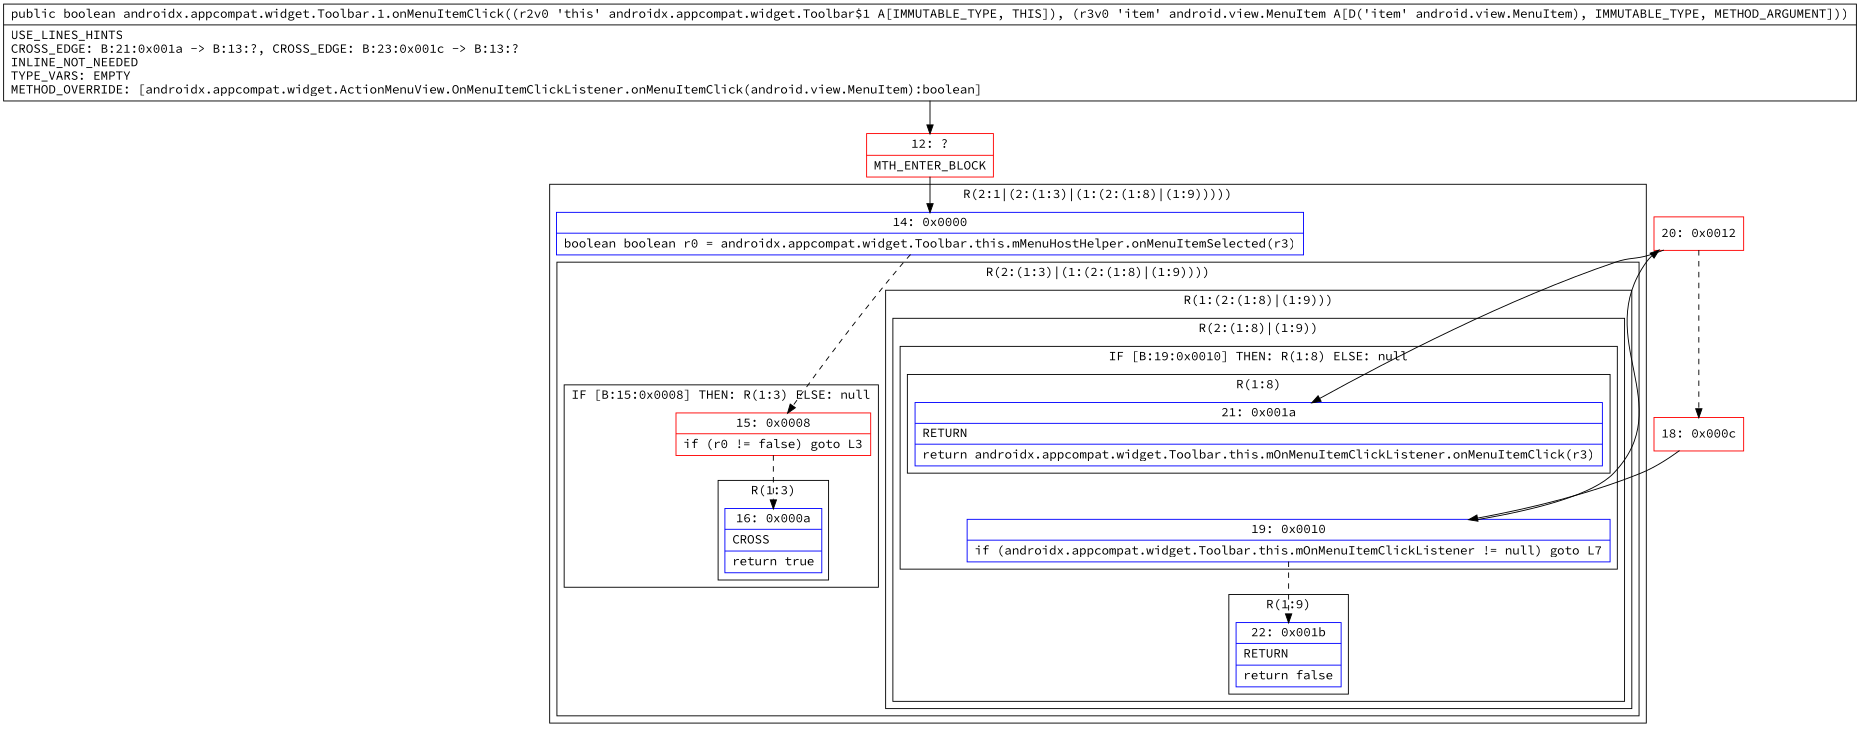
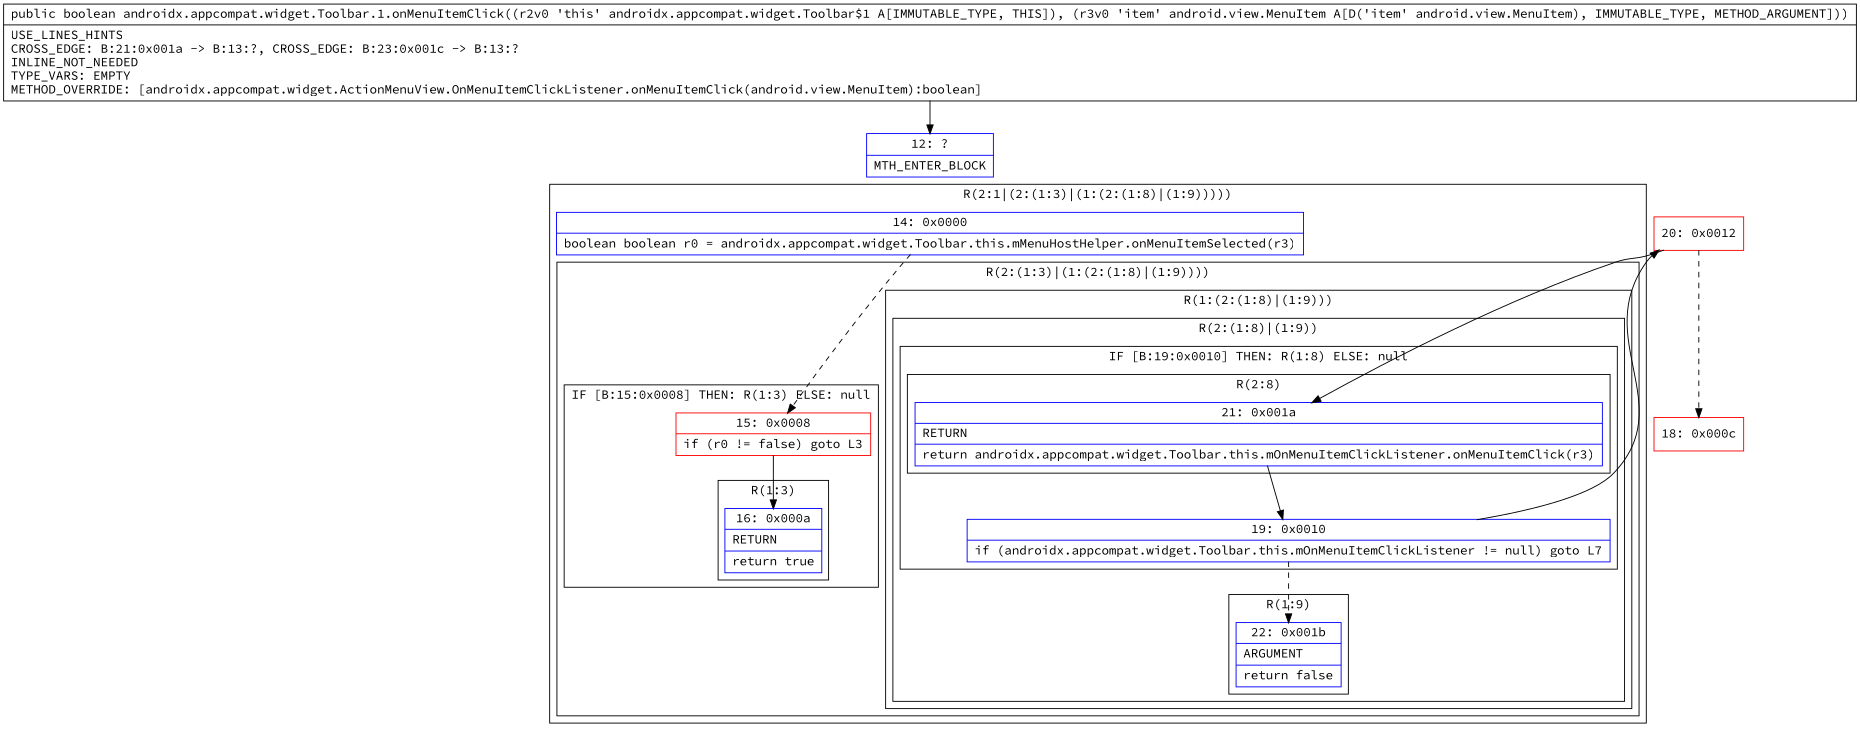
node "12: ?": color red -> blue
edge "12: ?" -> "14: 0x0000": removed
cluster "R(1:8)": label "R(1:8)" -> "R(2:8)"
edge "15: 0x0008" -> "16: 0x000a": style dashed -> solid
edge "18: 0x000c" -> "19: 0x0010": now "21: 0x001a" -> "19: 0x0010"
node "16: 0x000a": text "CROSS" -> "RETURN"
node "22: 0x001b": text "RETURN" -> "ARGUMENT"
